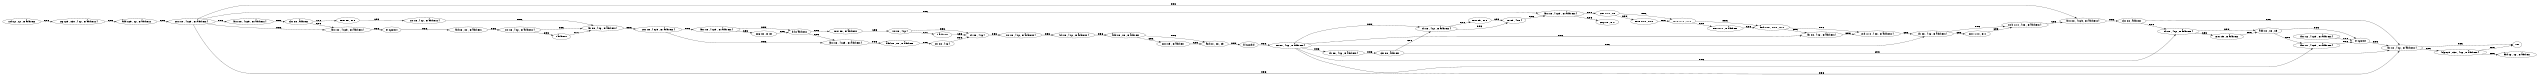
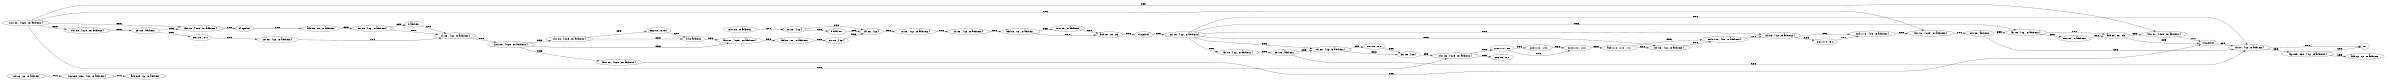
edge "add x29 , sp , # address" -> "stur x0 , [ x29 , #- address ]": removed, label "CFG"
node "mov w11 , # address": removed
edge "b.hs address" -> "mov x8 , # address": removed, label "CFG"
edge "stur x8 , [ x29 , #- address ]" -> "ldur x2 , [ x29 , #- address ]": added, label "DFG"
